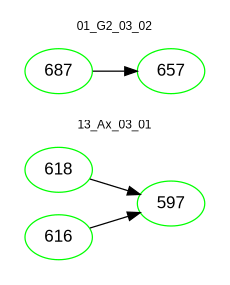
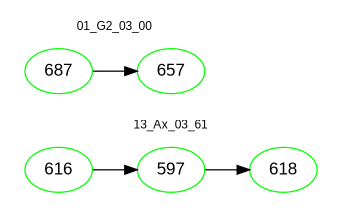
cluster "01_G2_03_02": label "01_G2_03_02" -> "01_G2_03_00"
cluster "13_Ax_03_01": label "13_Ax_03_01" -> "13_Ax_03_61"
edge "618" -> "597": reversed
